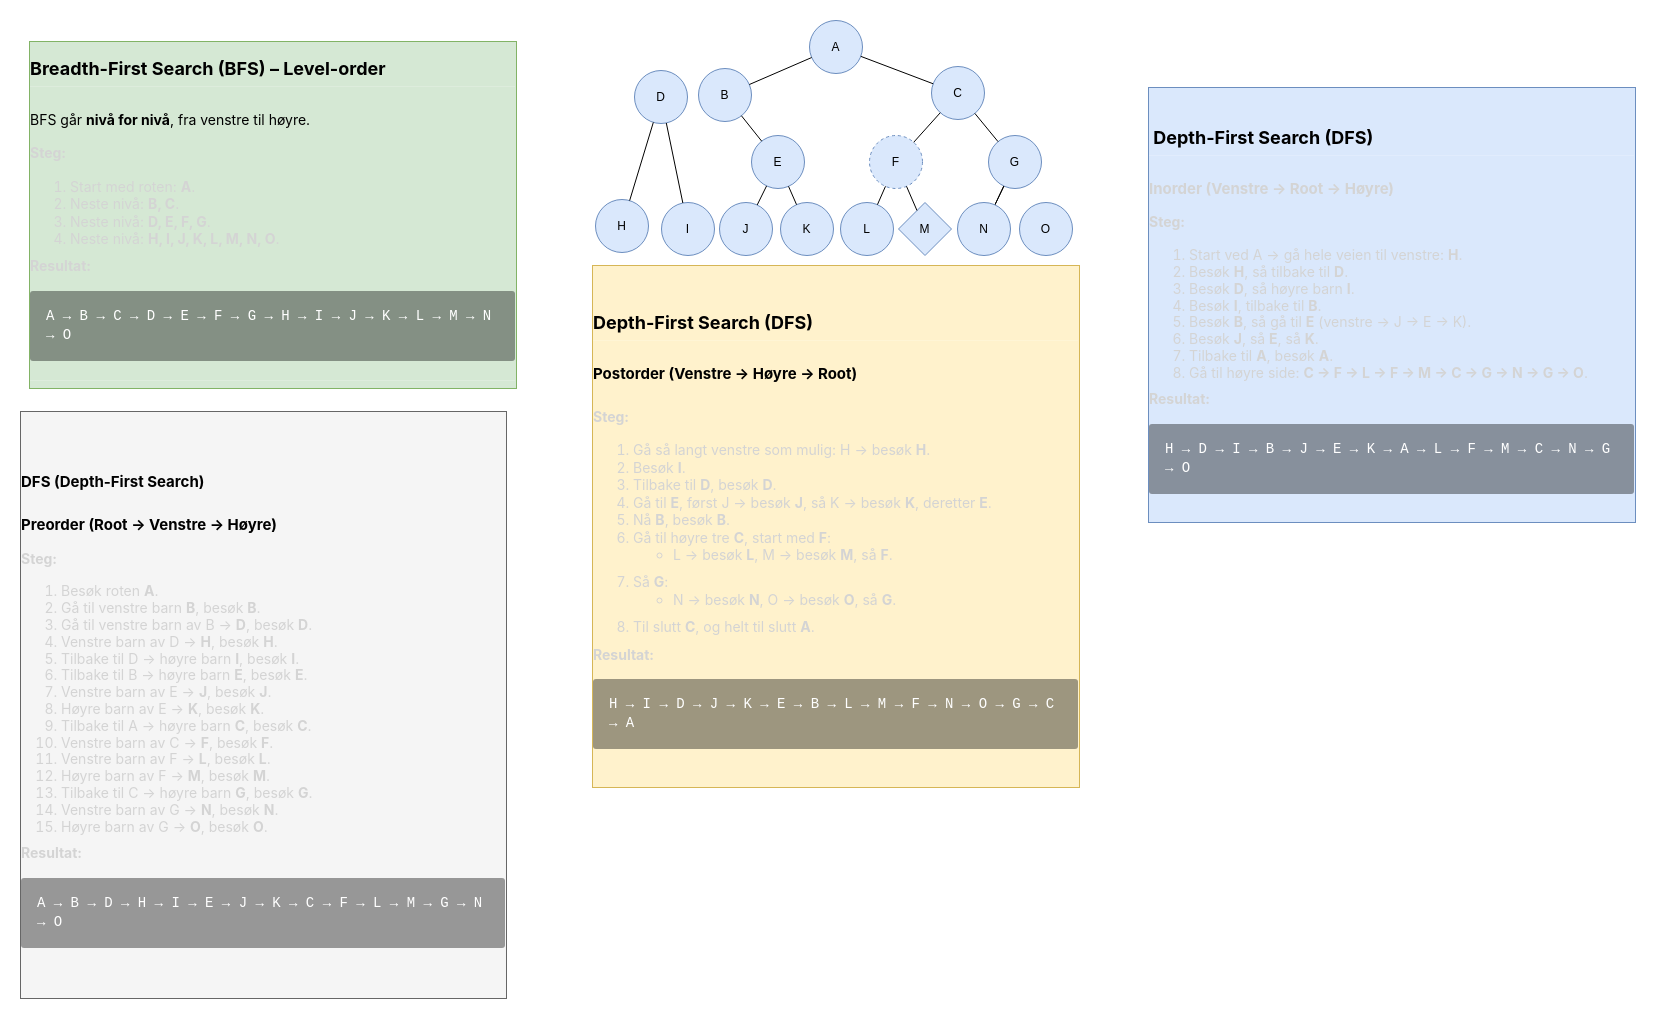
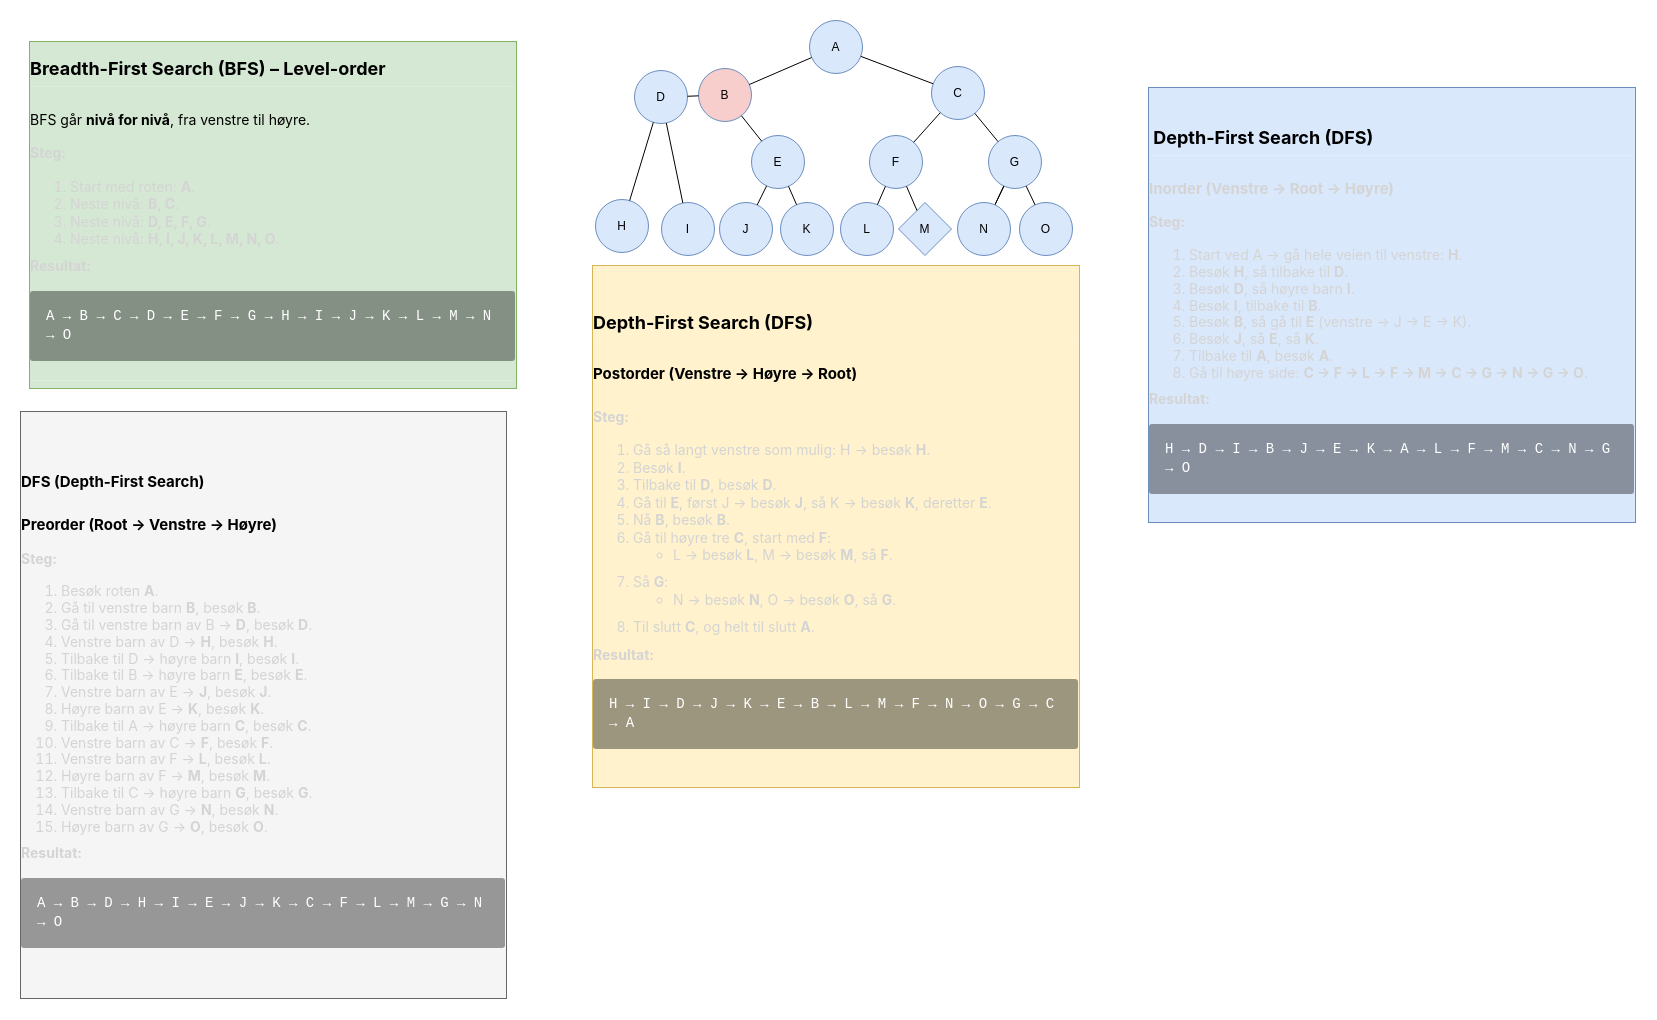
node "B": fillcolor #dae8fc -> #f8cecc
edge "B" -- "D": added
node "F": style dashed -> solid
edge "G" -- "O": added
